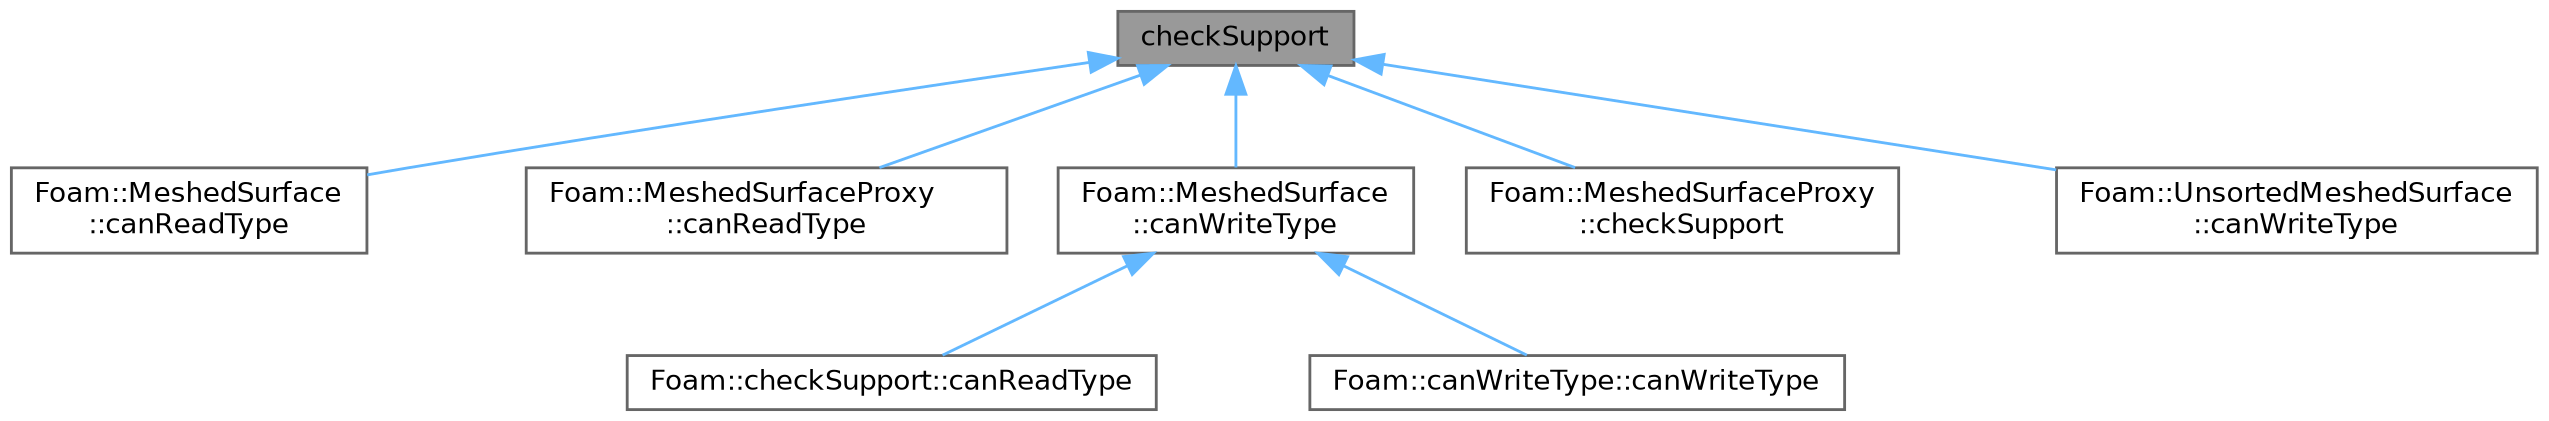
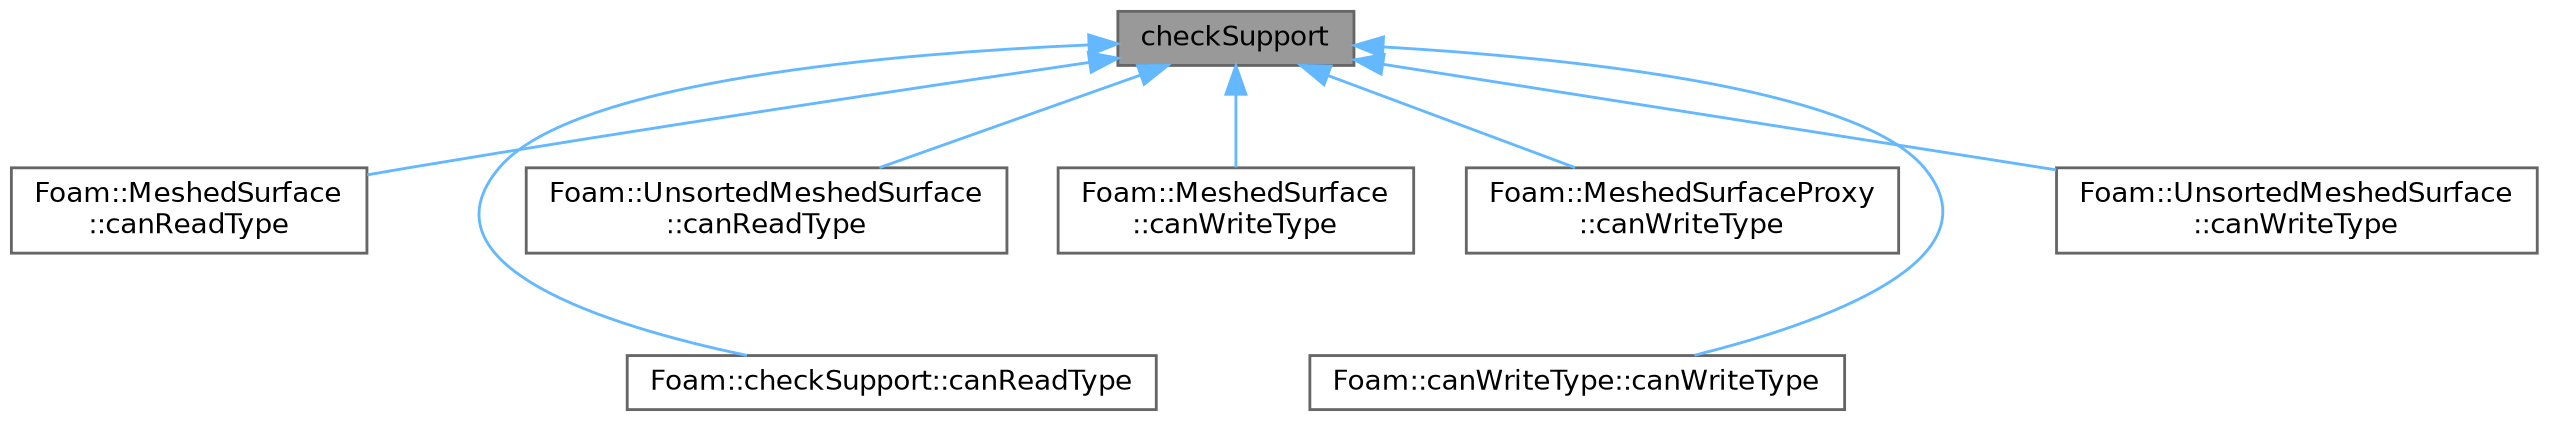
node "Foam::MeshedSurfaceProxy ::canReadType": label "Foam::MeshedSurfaceProxy ::canReadType" -> "Foam::UnsortedMeshedSurface ::canReadType"
node "Foam::MeshedSurfaceProxy ::checkSupport": label "Foam::MeshedSurfaceProxy ::checkSupport" -> "Foam::MeshedSurfaceProxy ::canWriteType"
edge "Foam::checkSupport::canReadType" -> "Foam::MeshedSurface ::canWriteType": now "Foam::checkSupport::canReadType" -> "checkSupport"
edge "Foam::canWriteType::canWriteType" -> "Foam::MeshedSurface ::canWriteType": now "Foam::canWriteType::canWriteType" -> "checkSupport"
